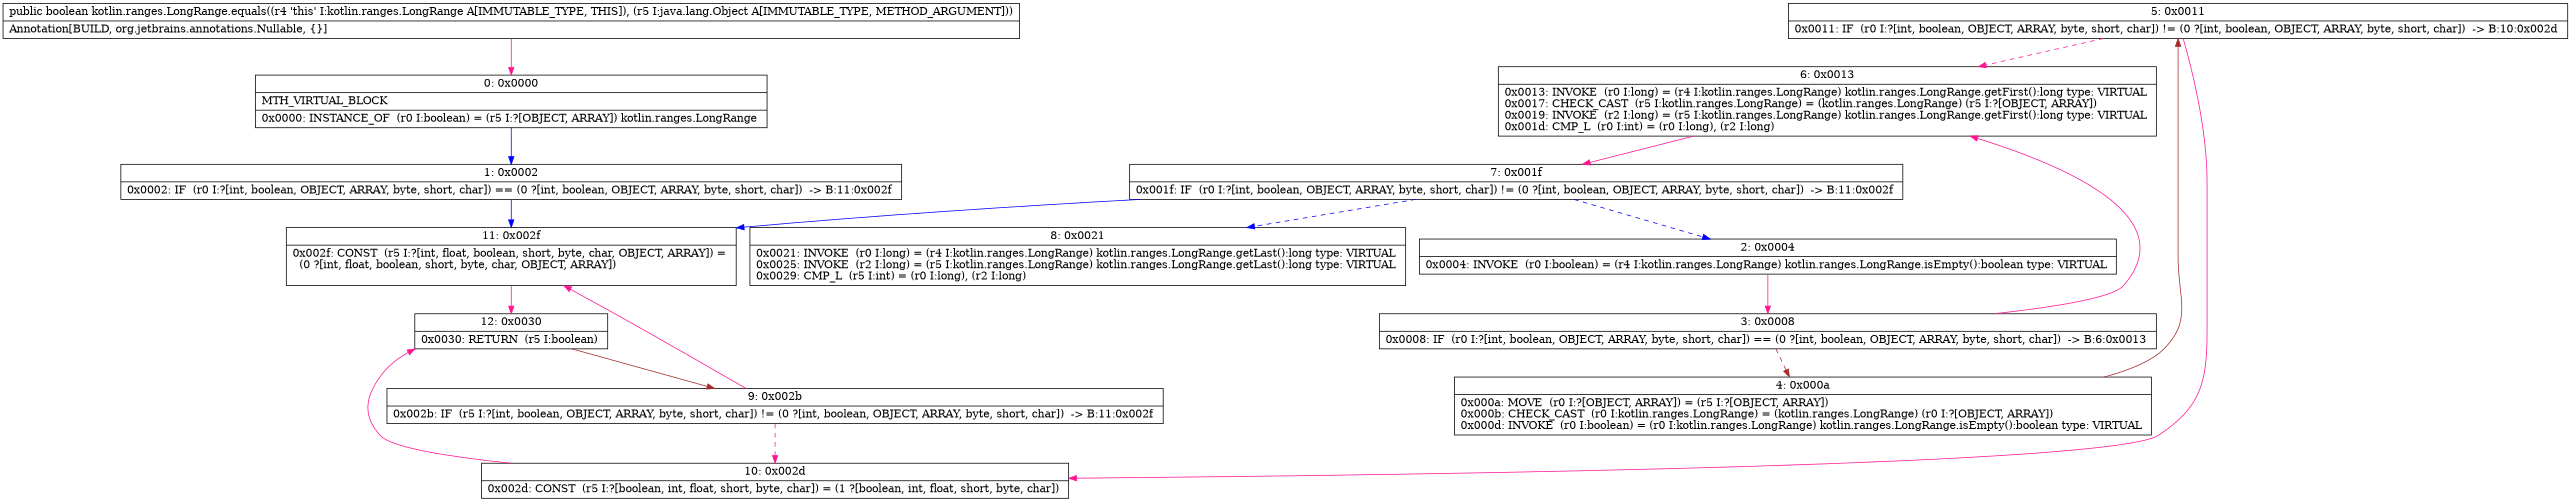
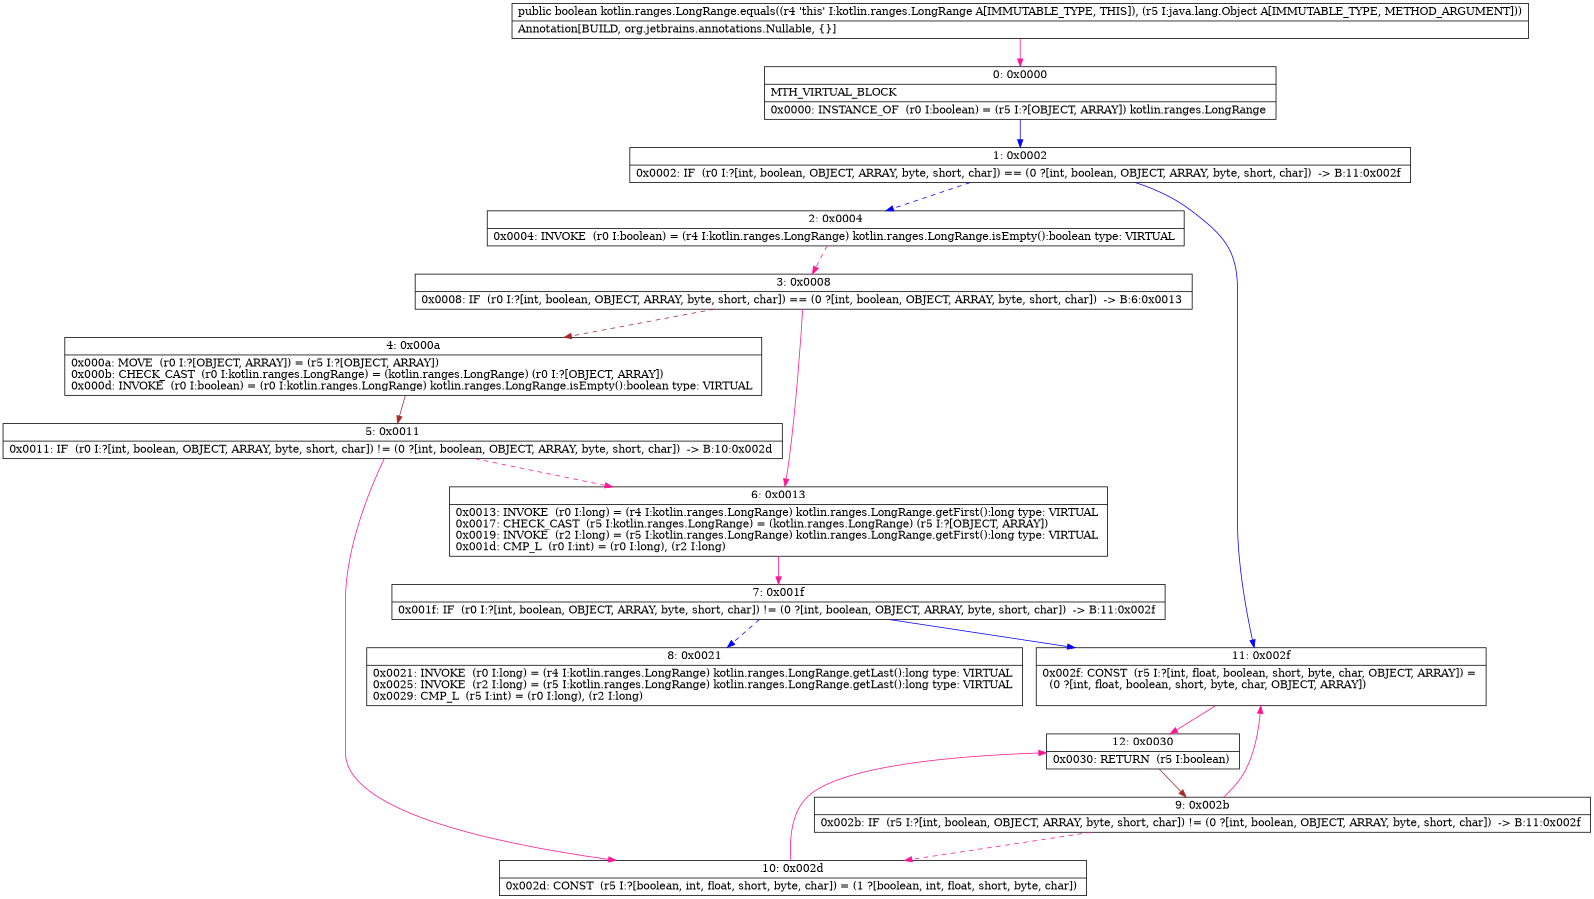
edge "7: 0x001f" -> "2: 0x0004": now "1: 0x0002" -> "2: 0x0004"
edge "2: 0x0004" -> "3: 0x0008": style solid -> dashed
